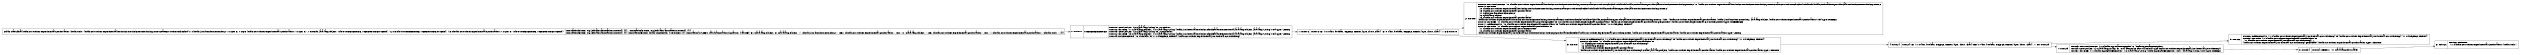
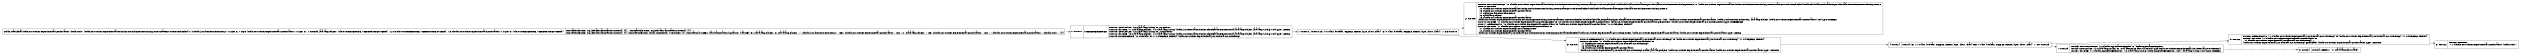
edge "8: 0x0034" -> "6: 0x002c": now "5: 0x0026" -> "6: 0x002c"
